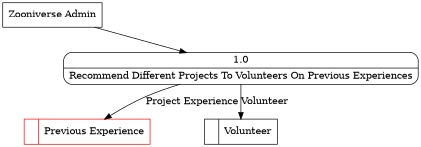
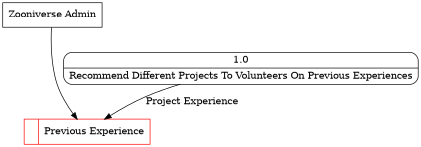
edge "Zooniverse Admin" -> "1.0": now "Zooniverse Admin" -> "Previous Experience"
node "Volunteer": removed
